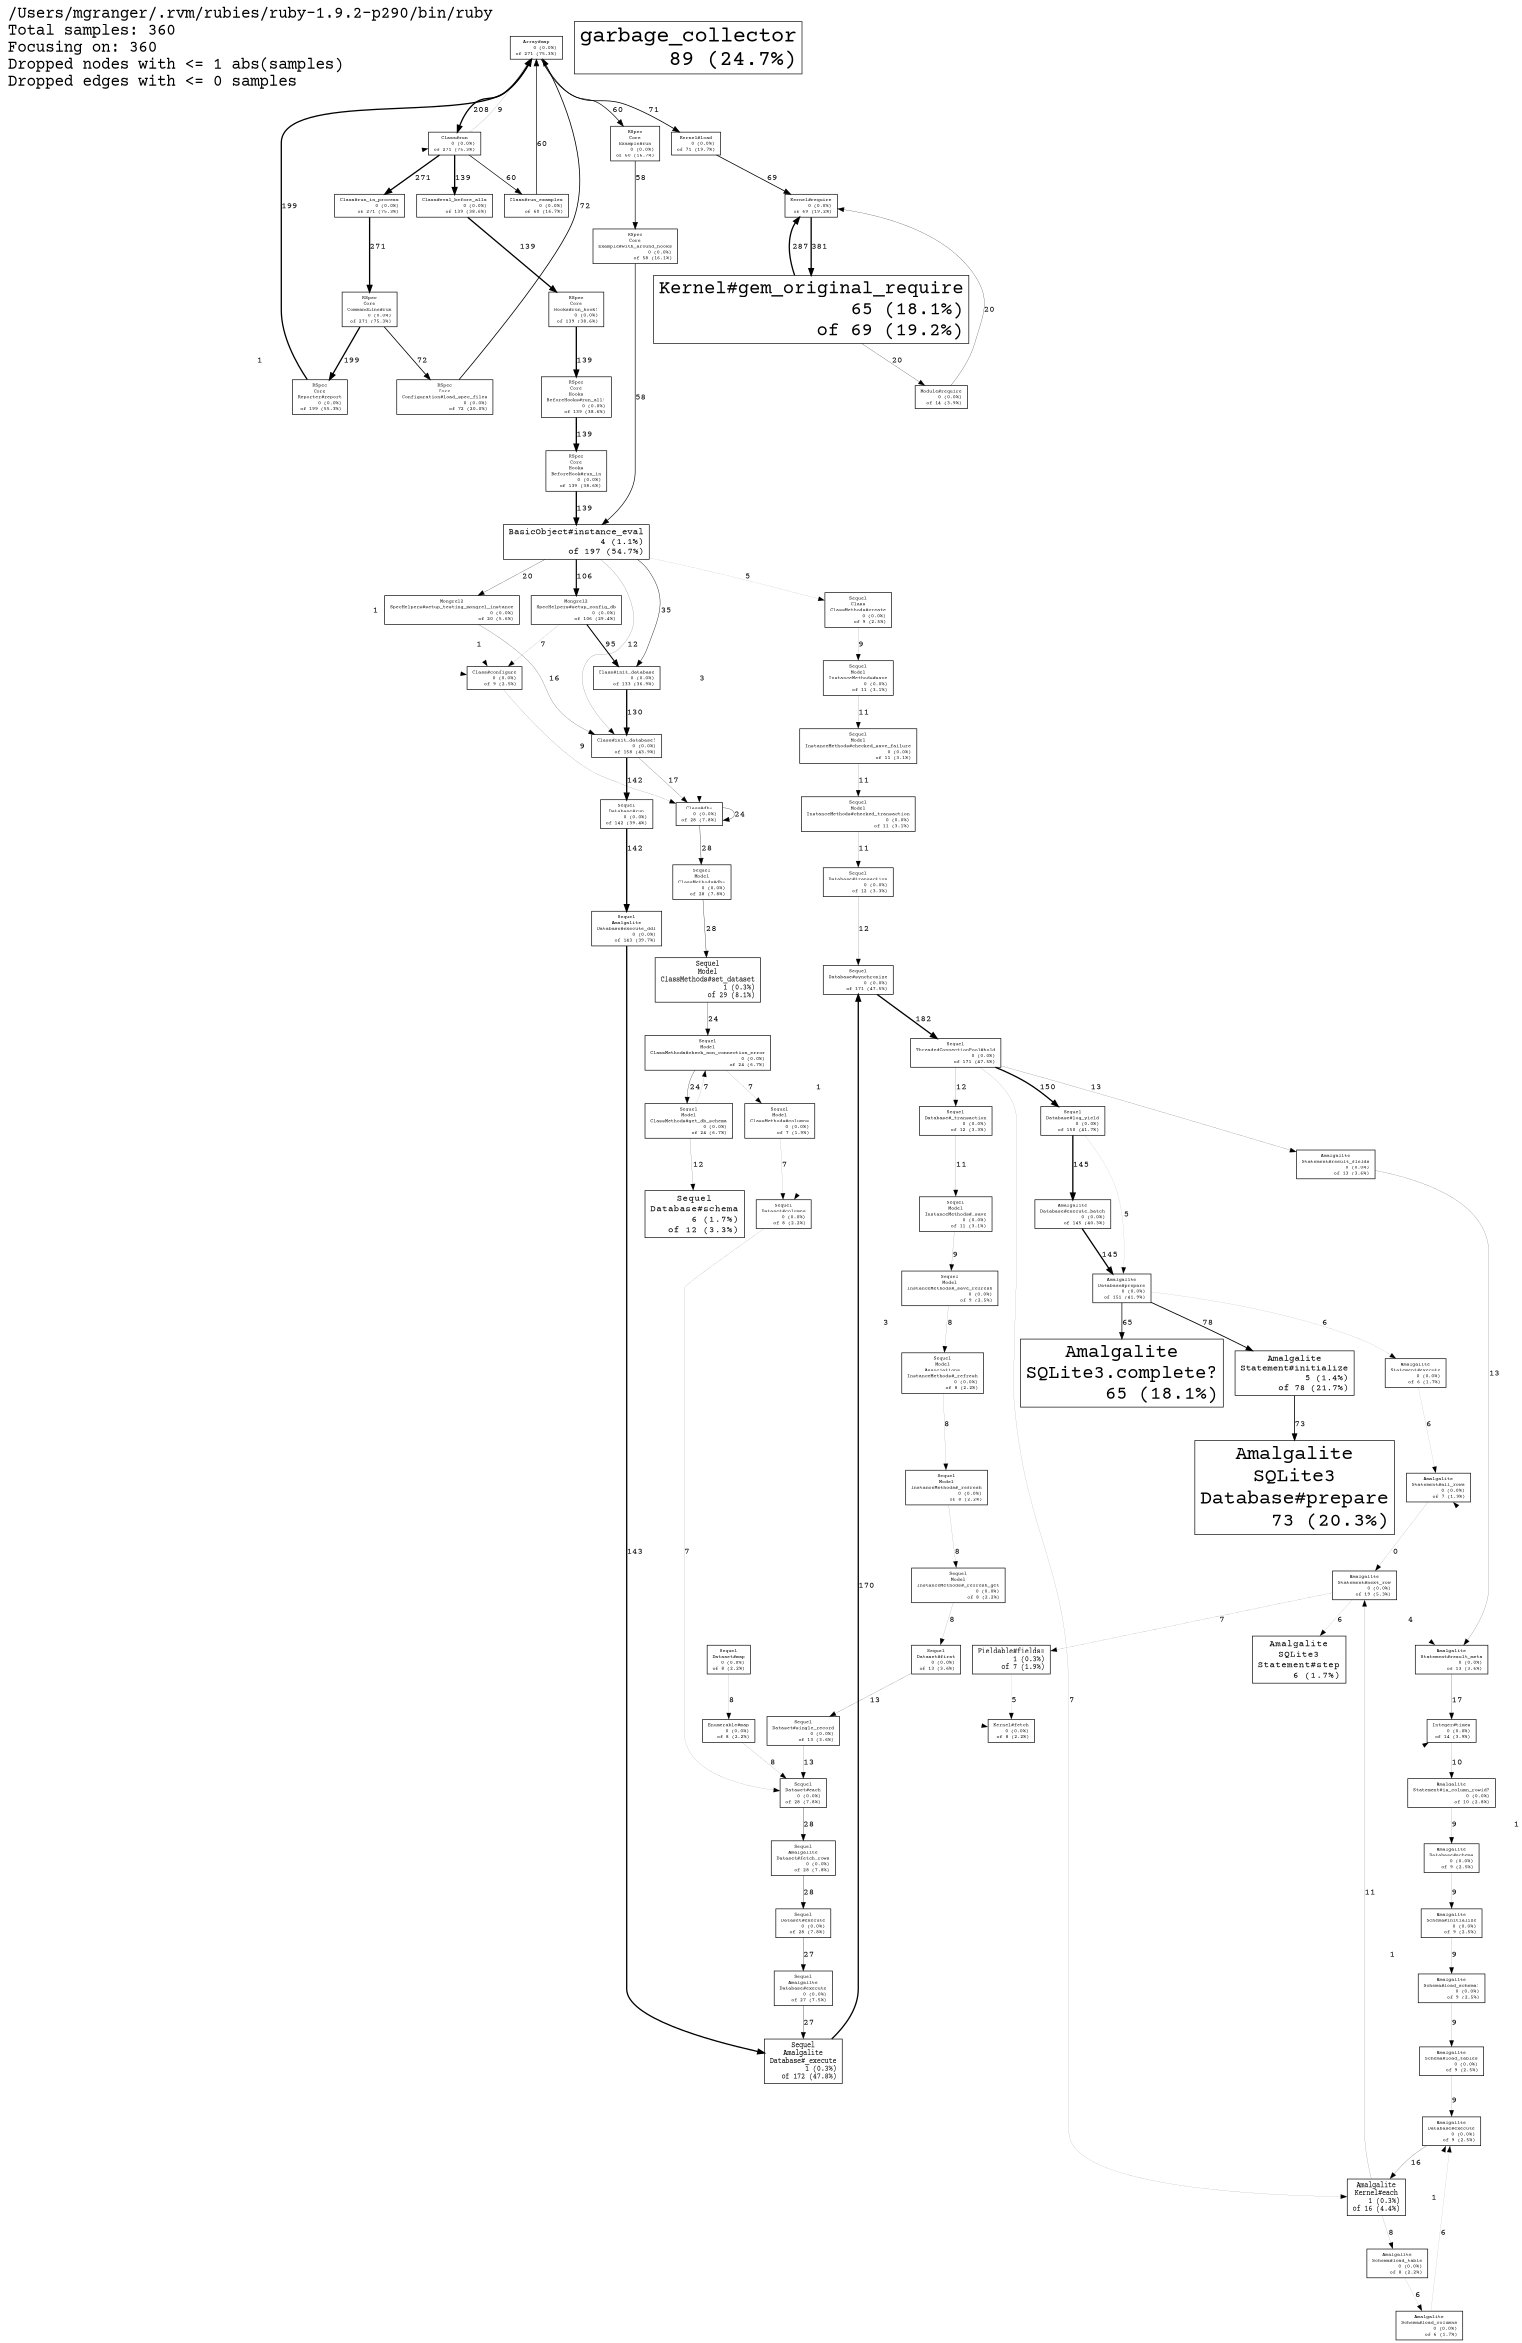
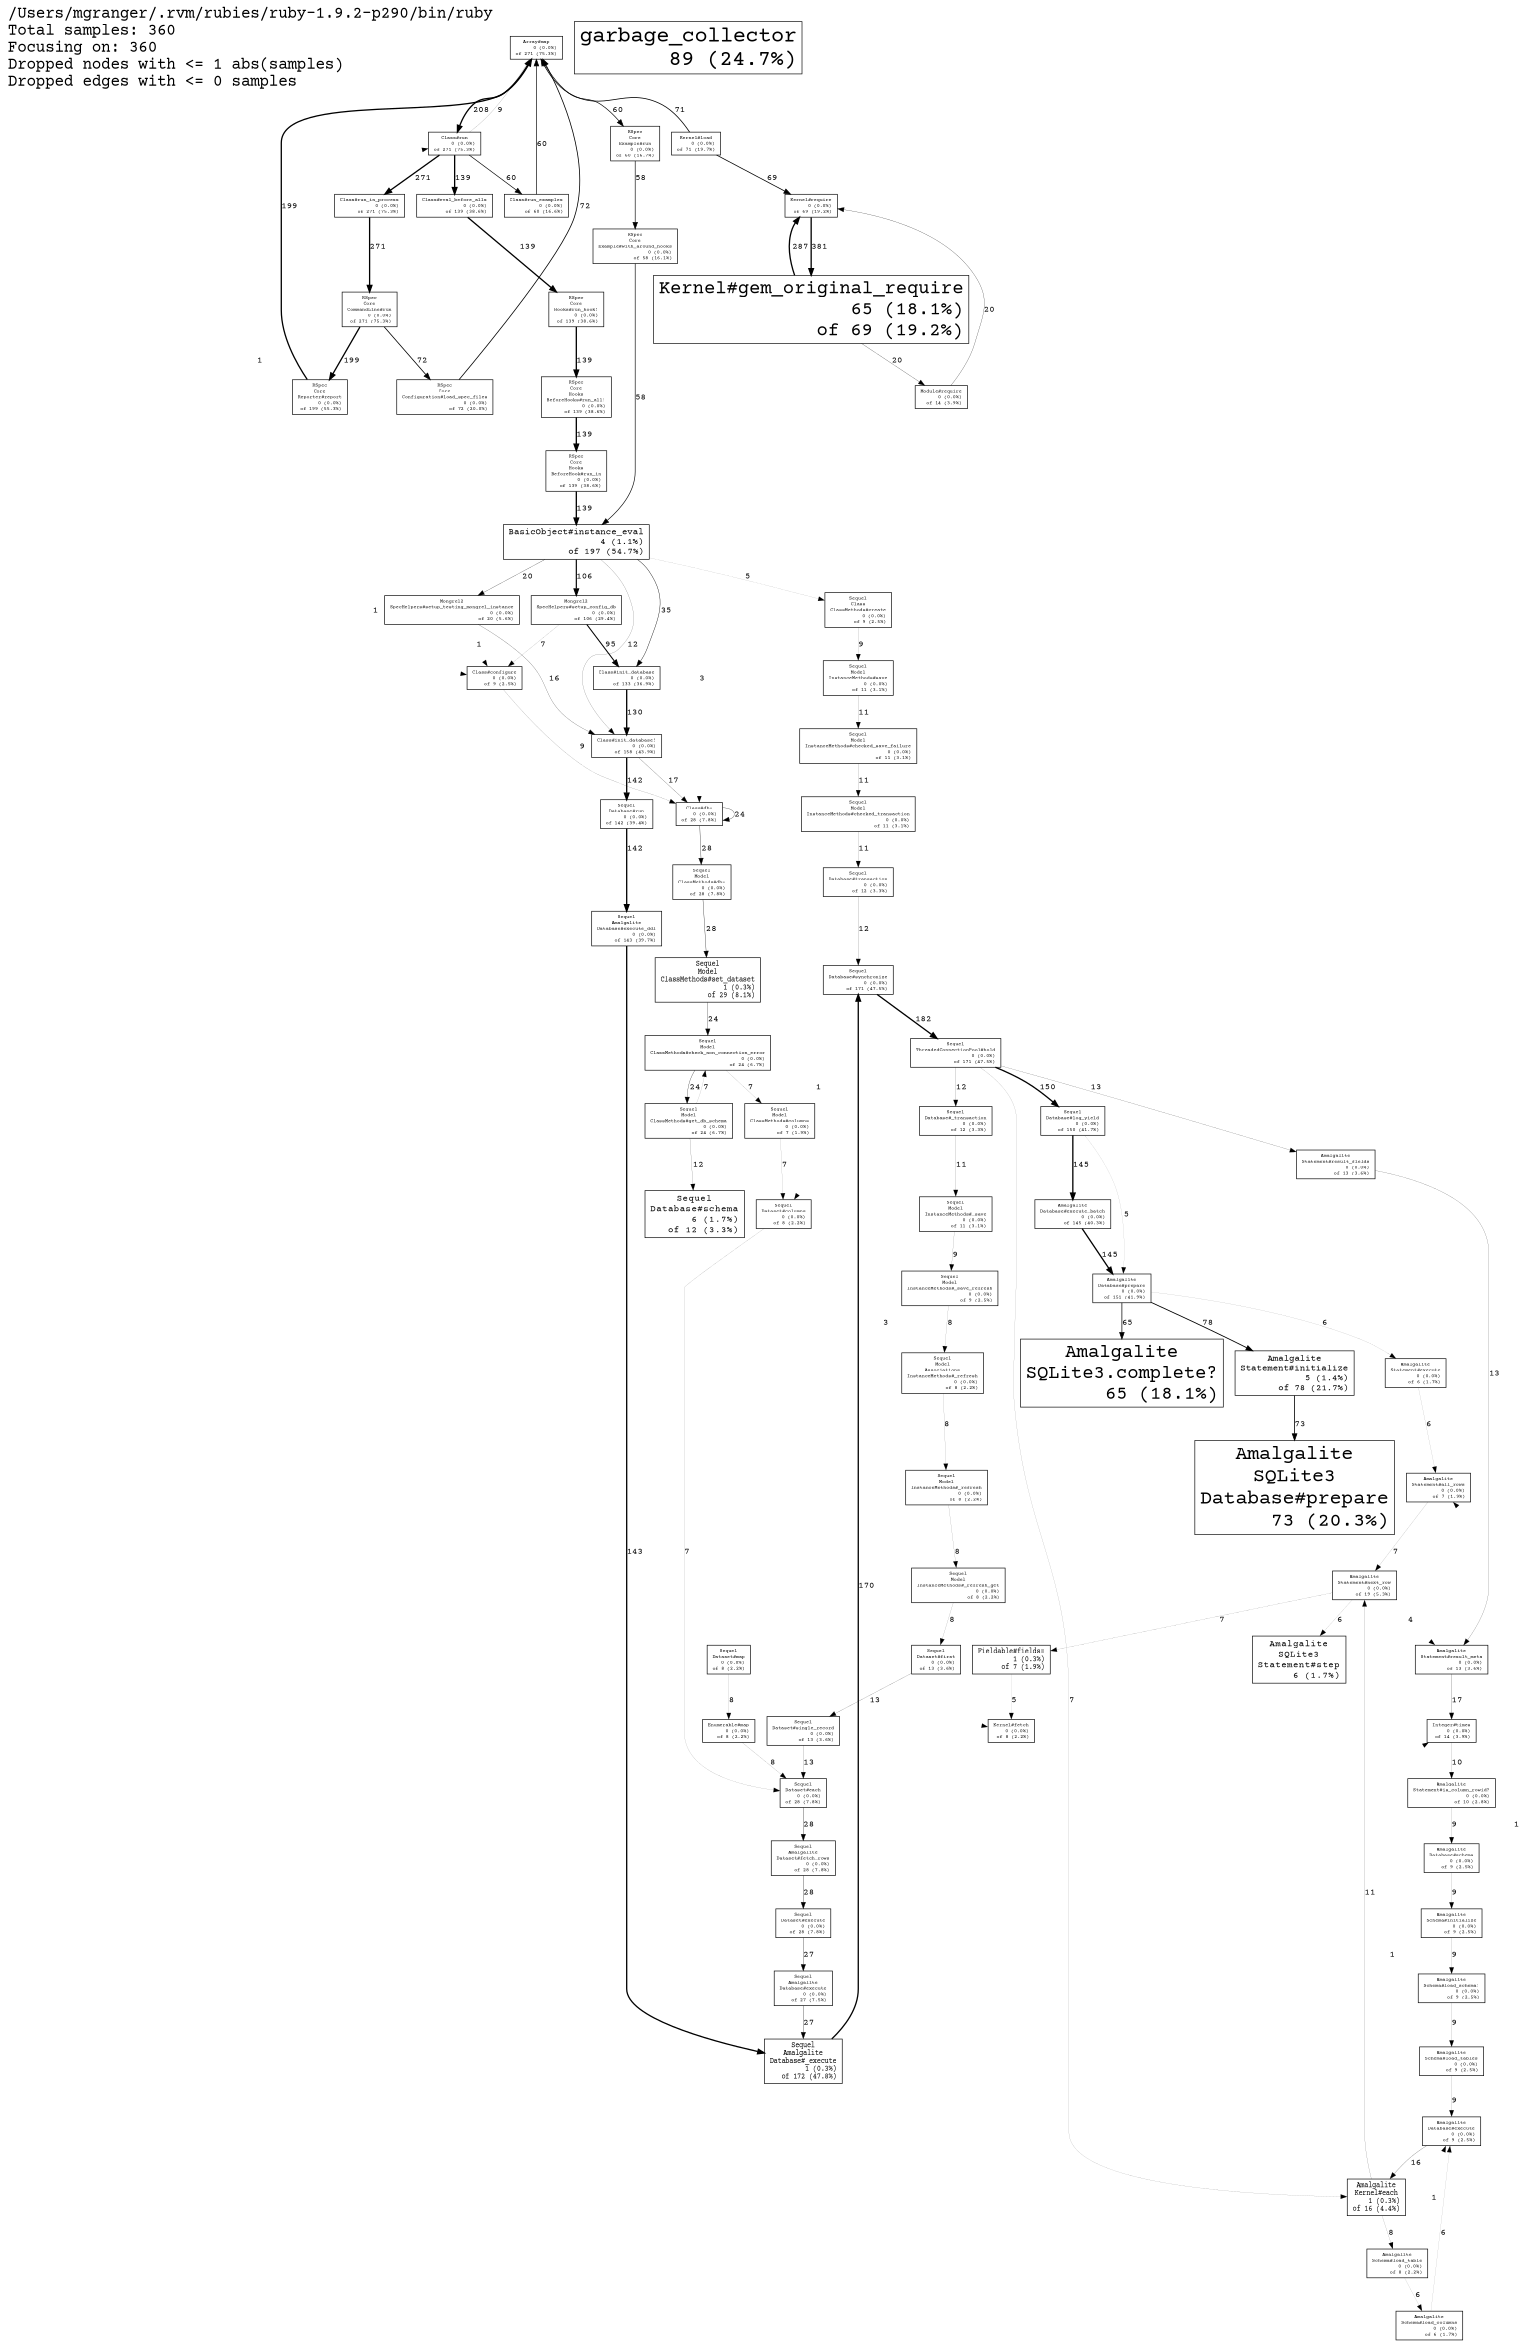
edge "Array#map 0 (0.0%) of 271 (75.3%)" -> "Kernel#load 0 (0.0%) of 71 (19.7%)": reversed
node "Class#run_examples 0 (0.0%) of 60 (16.7%)": label "Class#run_examples 0 (0.0%) of 60 (16.7%)" -> "Class#run_examples 0 (0.0%) of 60 (16.6%)"
edge "Amalgalite Statement#all_rows 0 (0.0%) of 7 (1.9%)" -> "Amalgalite Statement#next_row 0 (0.0%) of 19 (5.3%)": label "0" -> "7"
